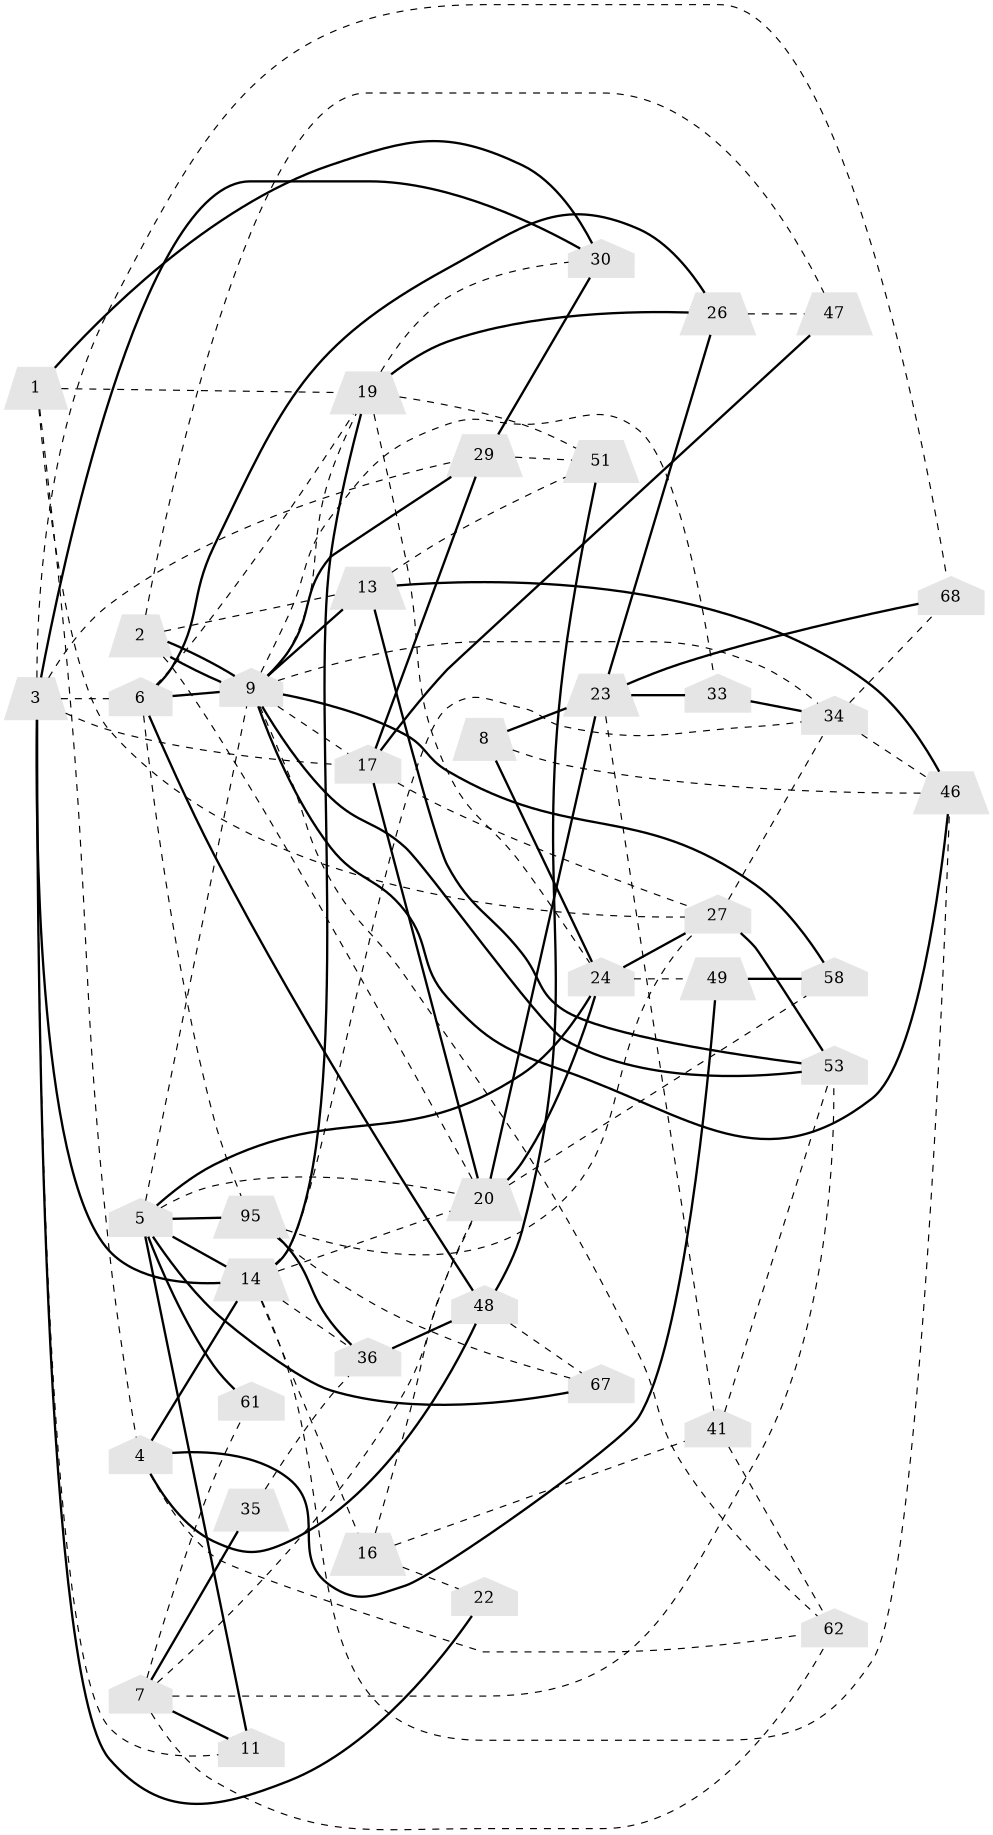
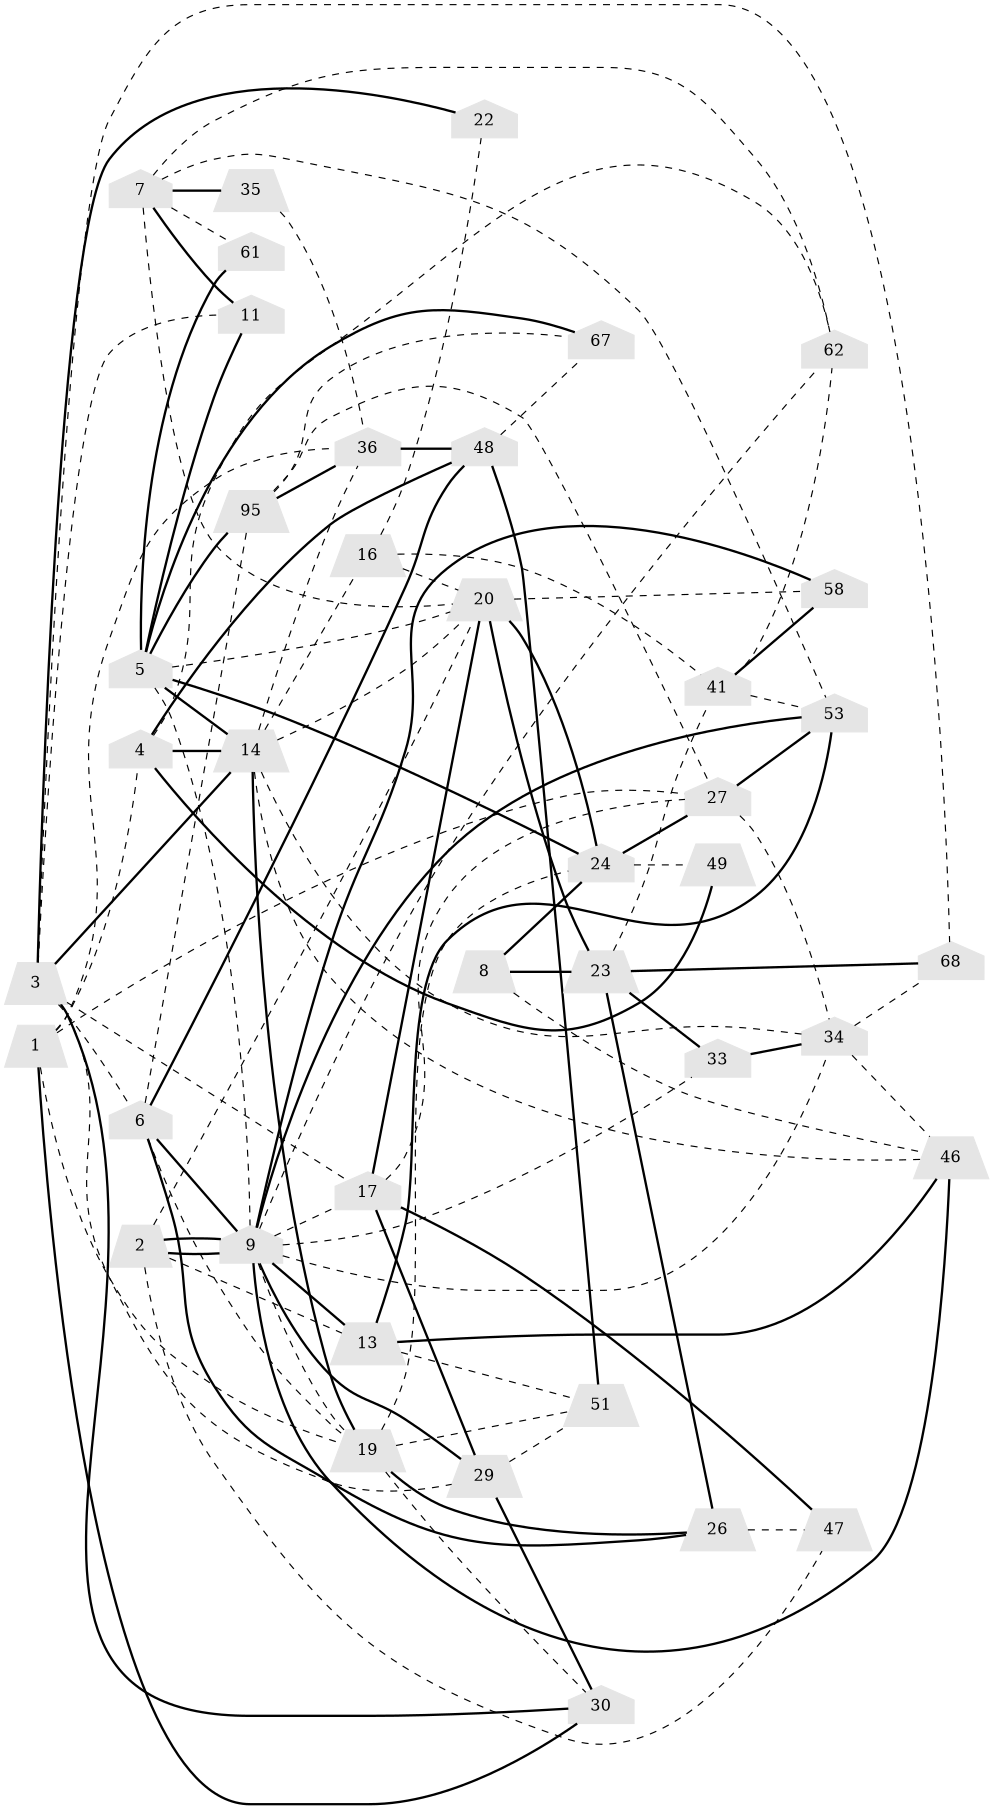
edge "36" -- "1": added
edge "49" -- "58": now "41" -- "58"
